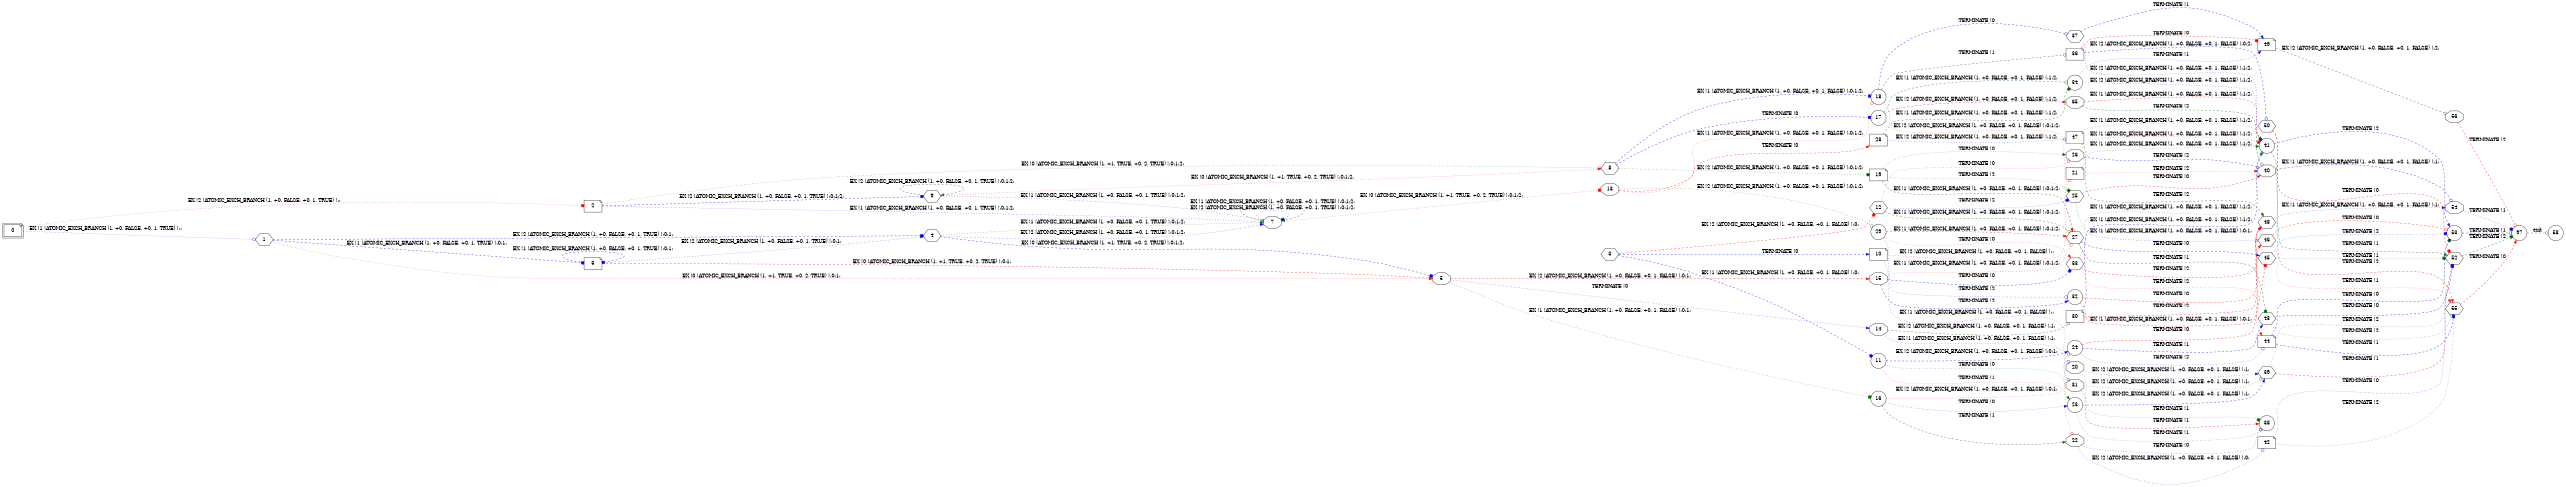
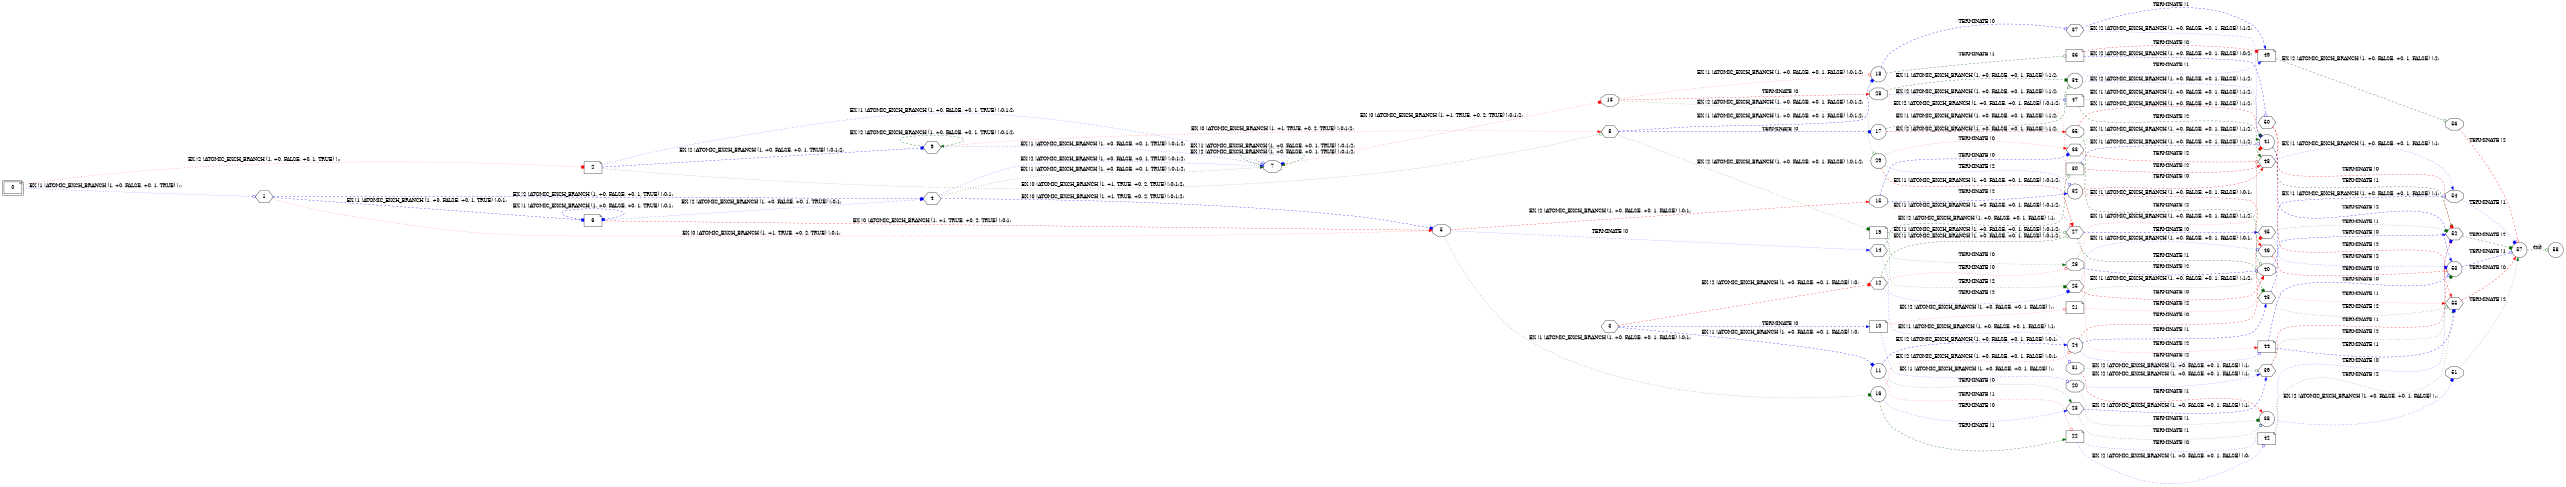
node "28": shape note -> octagon
node "97": label "97" -> "57"
node "14": shape octagon -> hexagon
node "51": added
node "23": shape circle -> hexagon
node "22": shape octagon -> note
